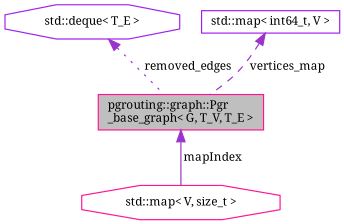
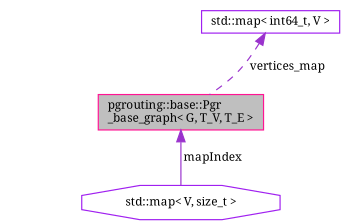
node "std::deque< T_E >": removed
node "pgrouting::graph::Pgr _base_graph< G, T_V, T_E >": label "pgrouting::graph::Pgr _base_graph< G, T_V, T_E >" -> "pgrouting::base::Pgr _base_graph< G, T_V, T_E >"
node "std::map< V, size_t >": color deeppink -> purple
